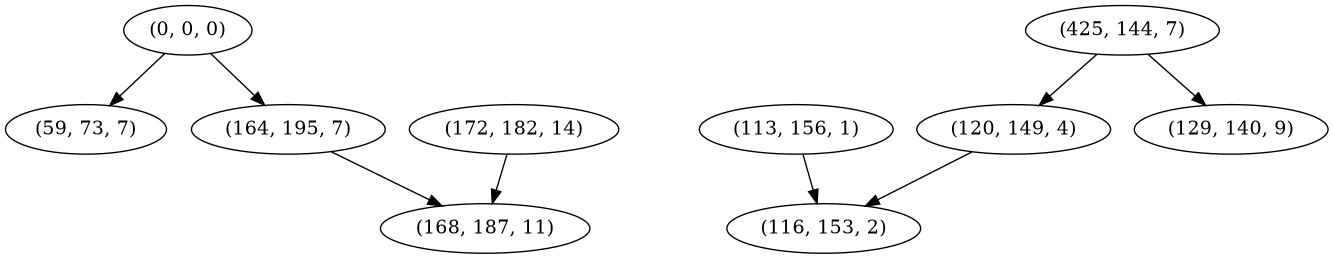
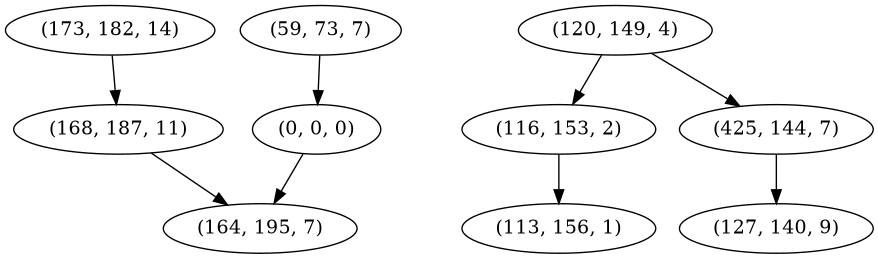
edge "(0, 0, 0)" -> "(59, 73, 7)": reversed
edge "(425, 144, 7)" -> "(120, 149, 4)": reversed
node "(172, 182, 14)": label "(172, 182, 14)" -> "(173, 182, 14)"
node "(129, 140, 9)": label "(129, 140, 9)" -> "(127, 140, 9)"
edge "(113, 156, 1)" -> "(116, 153, 2)": reversed
edge "(164, 195, 7)" -> "(168, 187, 11)": reversed
